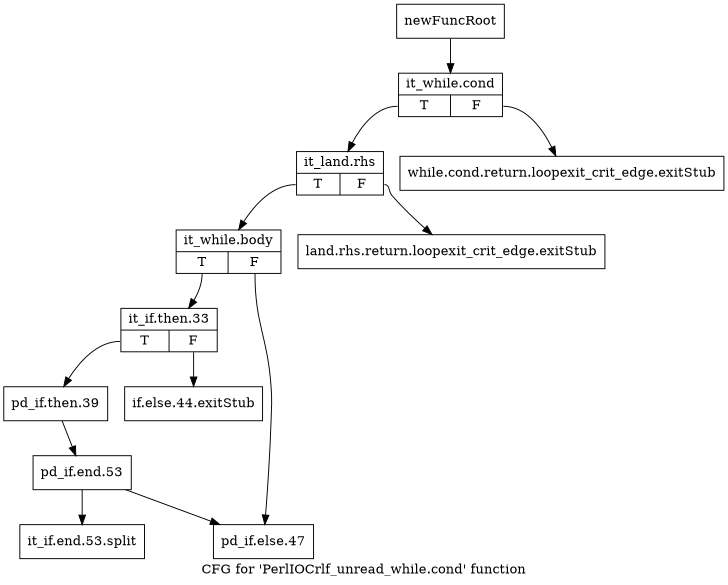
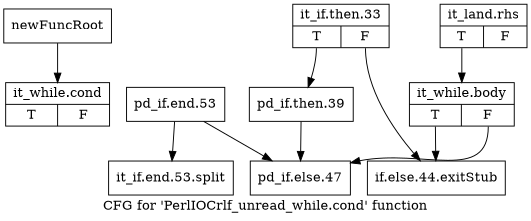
edge "it_while.cond" -> "it_land.rhs": removed
node "while.cond.return.loopexit_crit_edge.exitStub": removed
node "land.rhs.return.loopexit_crit_edge.exitStub": removed
edge "it_while.body" -> "it_if.then.33": now "it_while.body" -> "if.else.44.exitStub"
edge "pd_if.then.39" -> "pd_if.end.53": now "pd_if.then.39" -> "pd_if.else.47"
